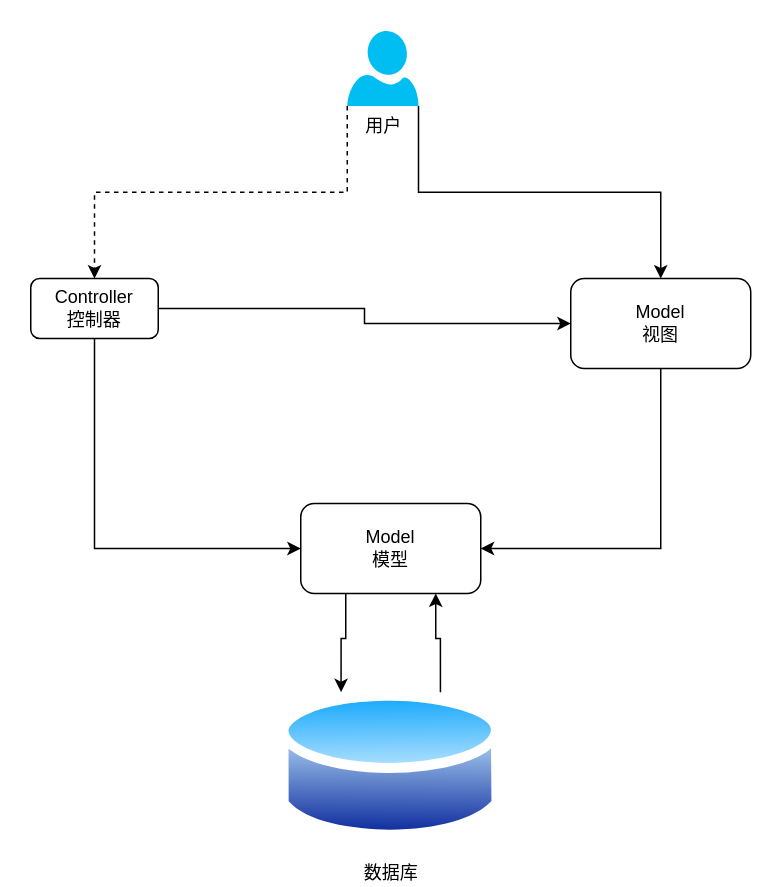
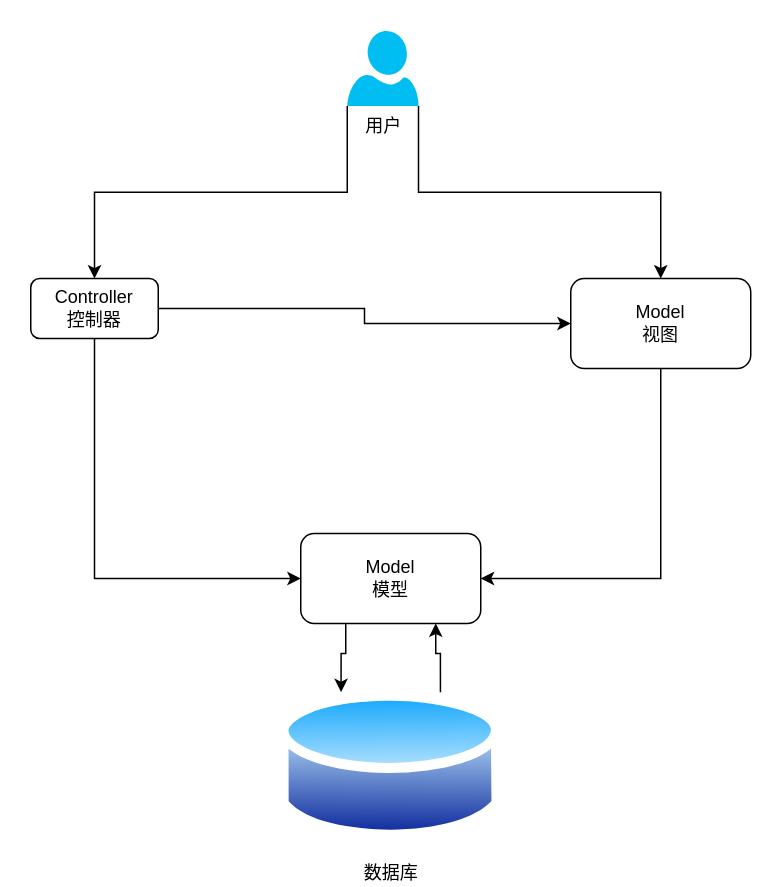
edge "用户" -> "Controller 控制器": style dashed -> solid
node "Model 模型": moved (391, 548) -> (391, 578)
